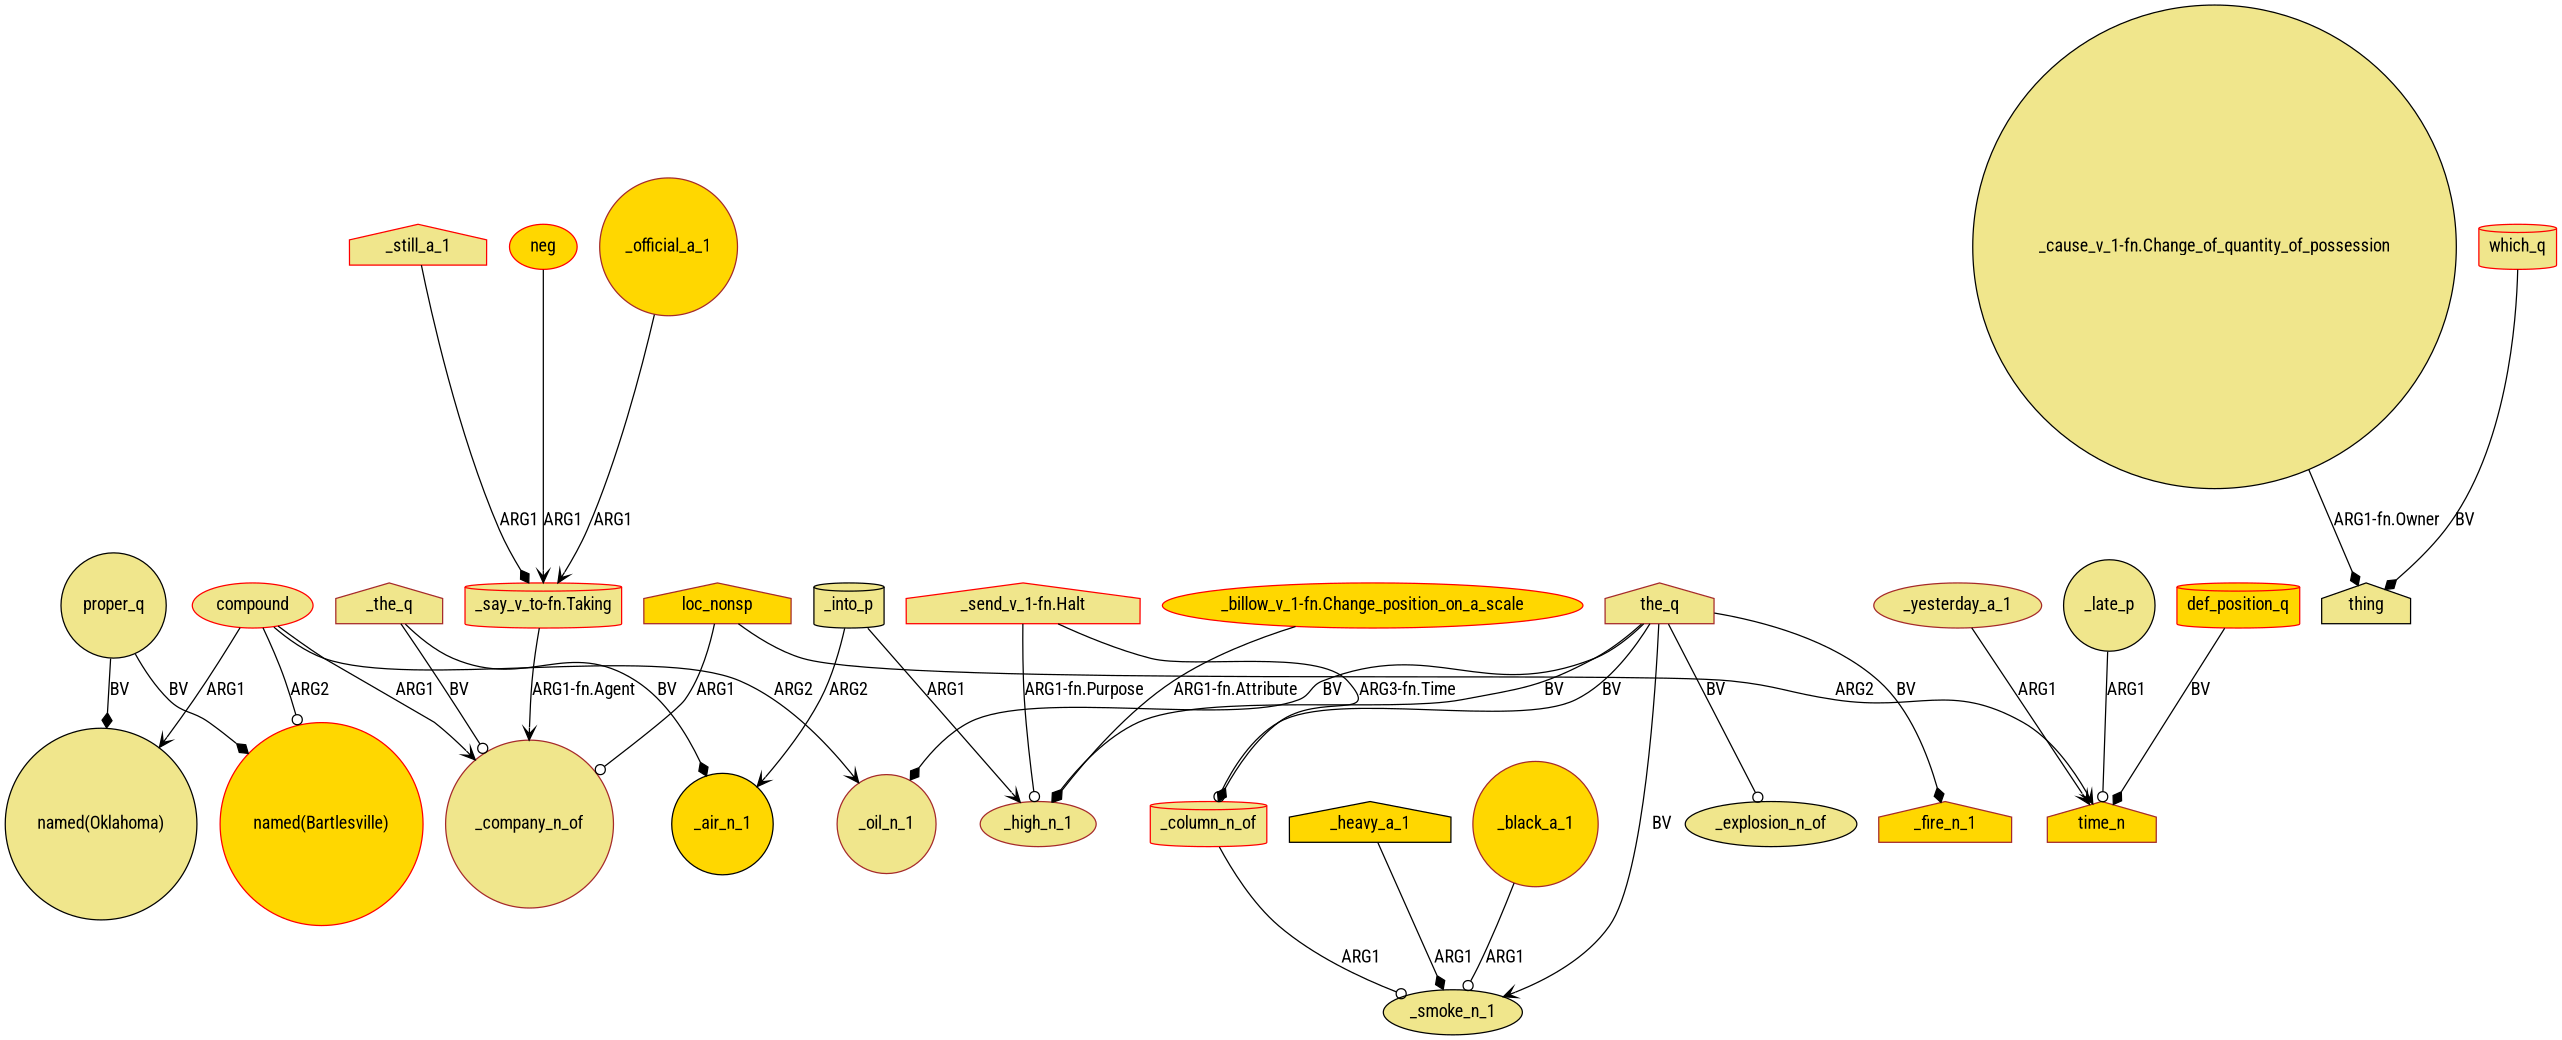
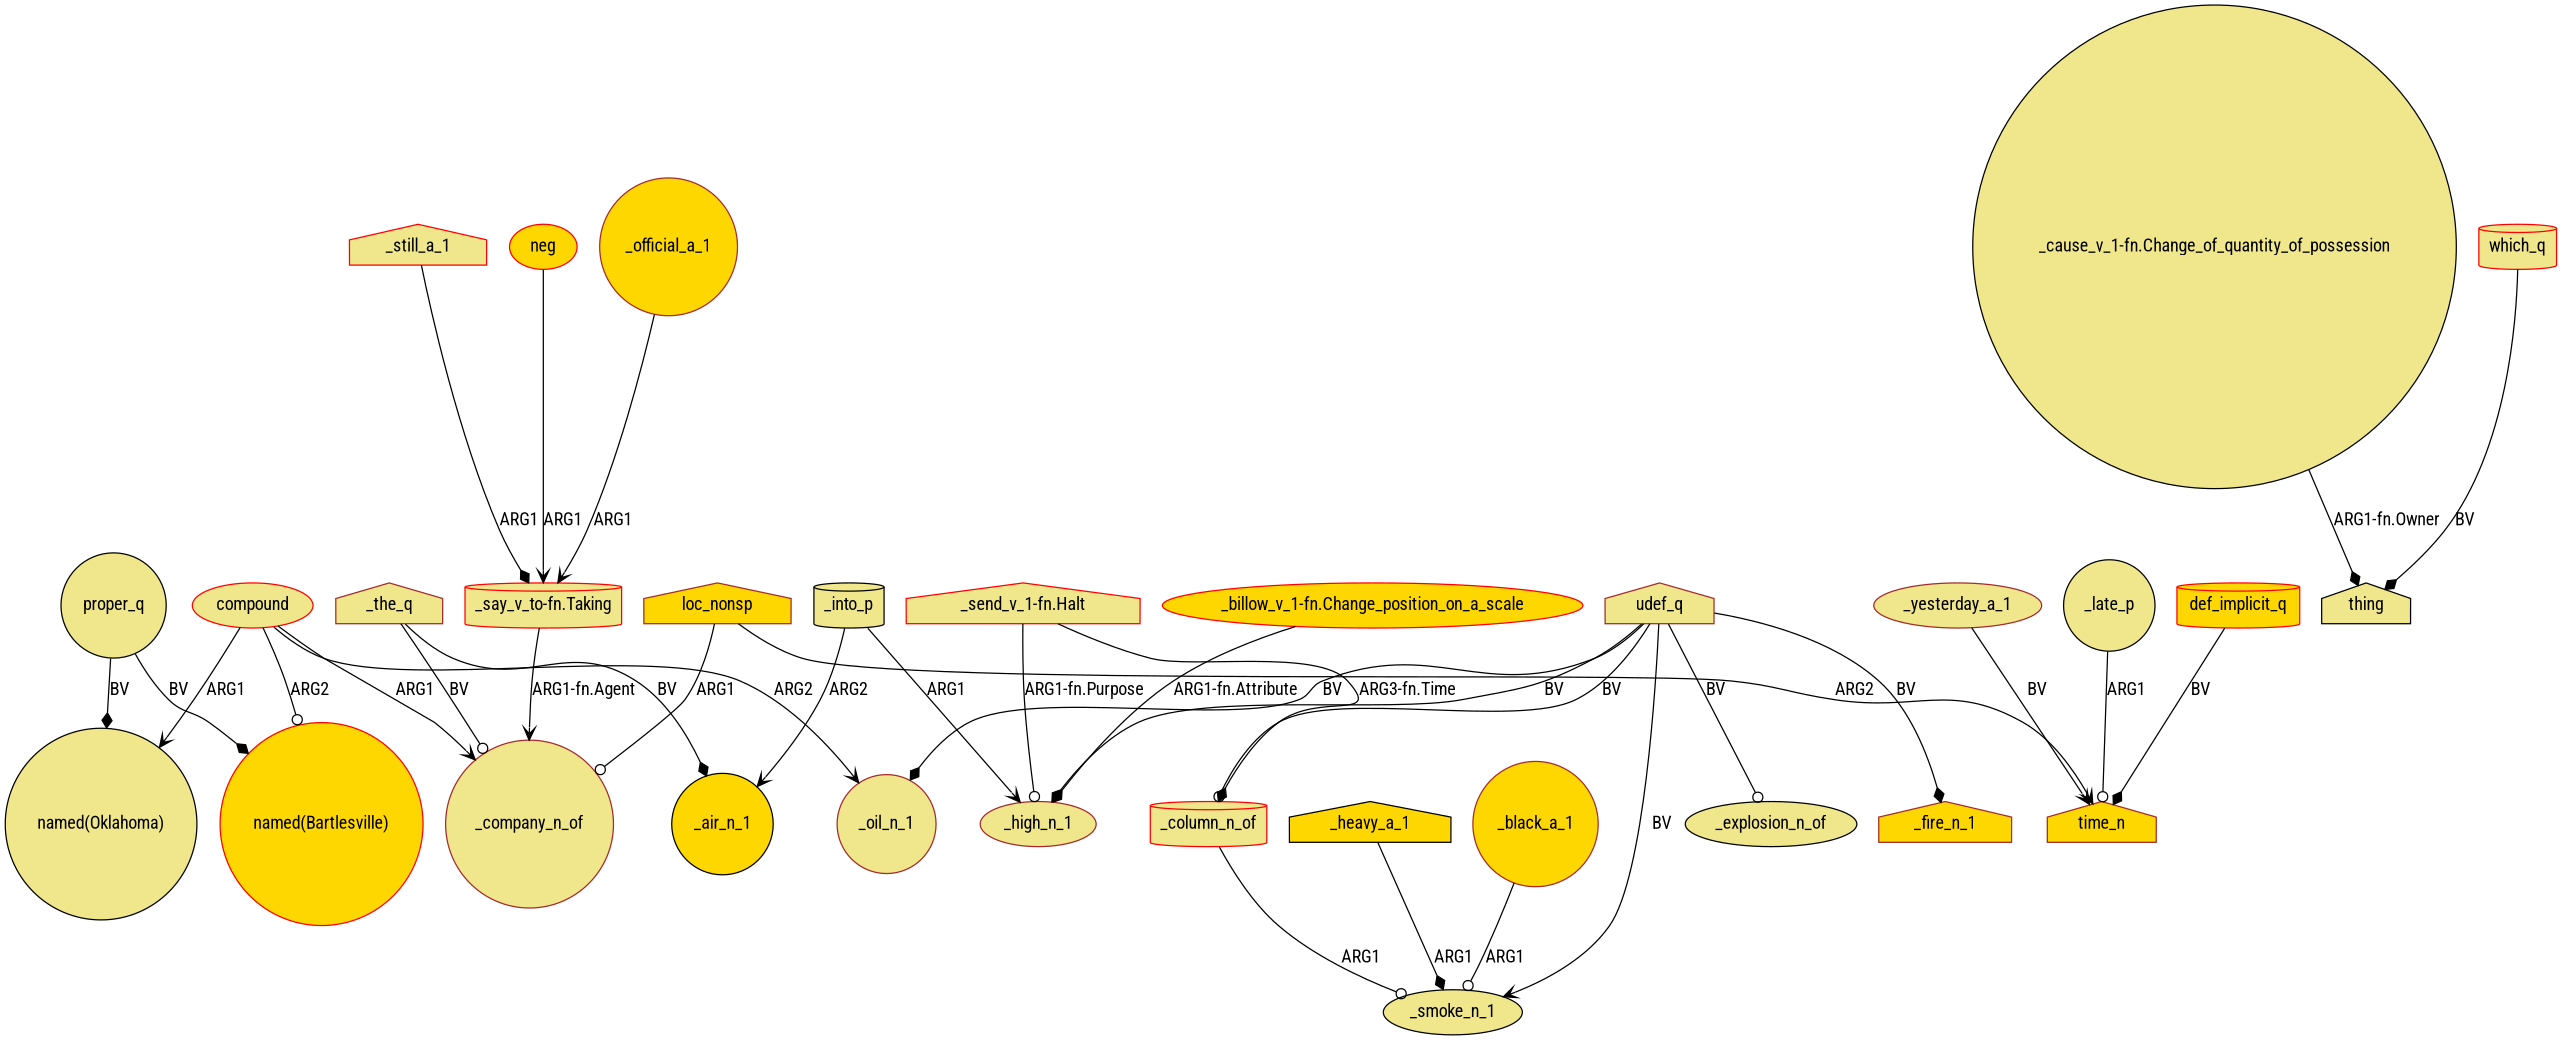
node "the_q": label "the_q" -> "udef_q"
node "def_position_q": label "def_position_q" -> "def_implicit_q"
edge "_yesterday_a_1" -> "time_n": label "ARG1" -> "BV"
